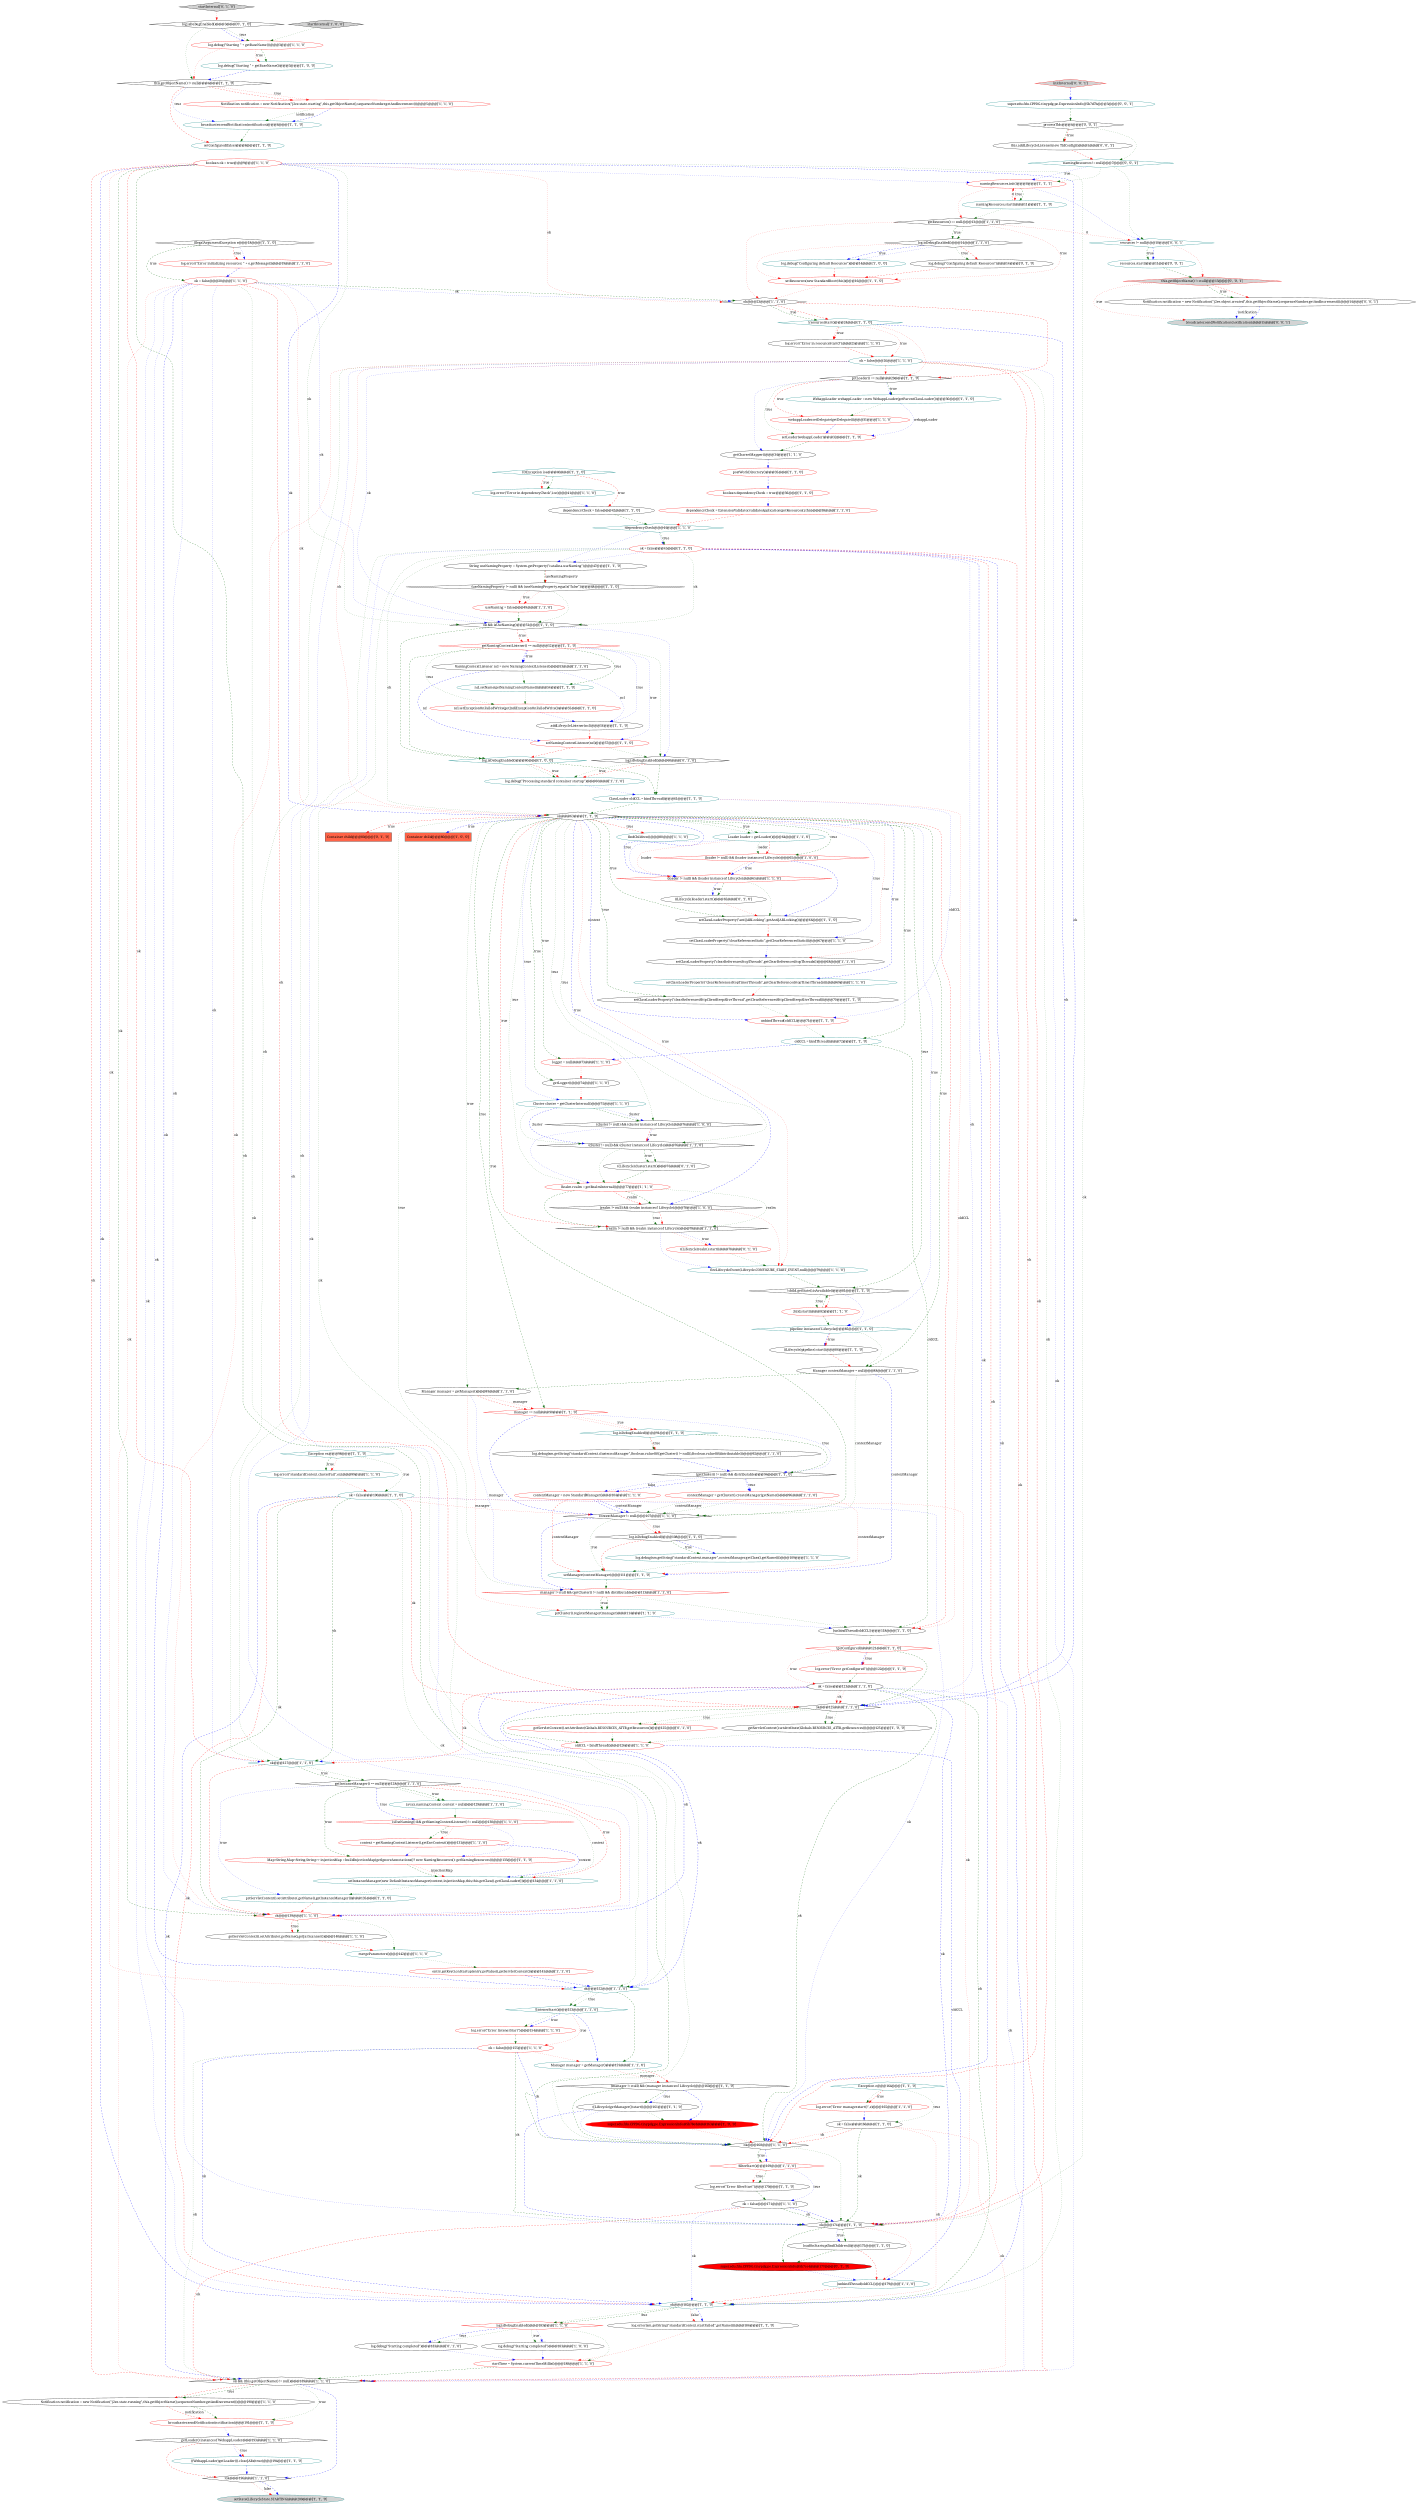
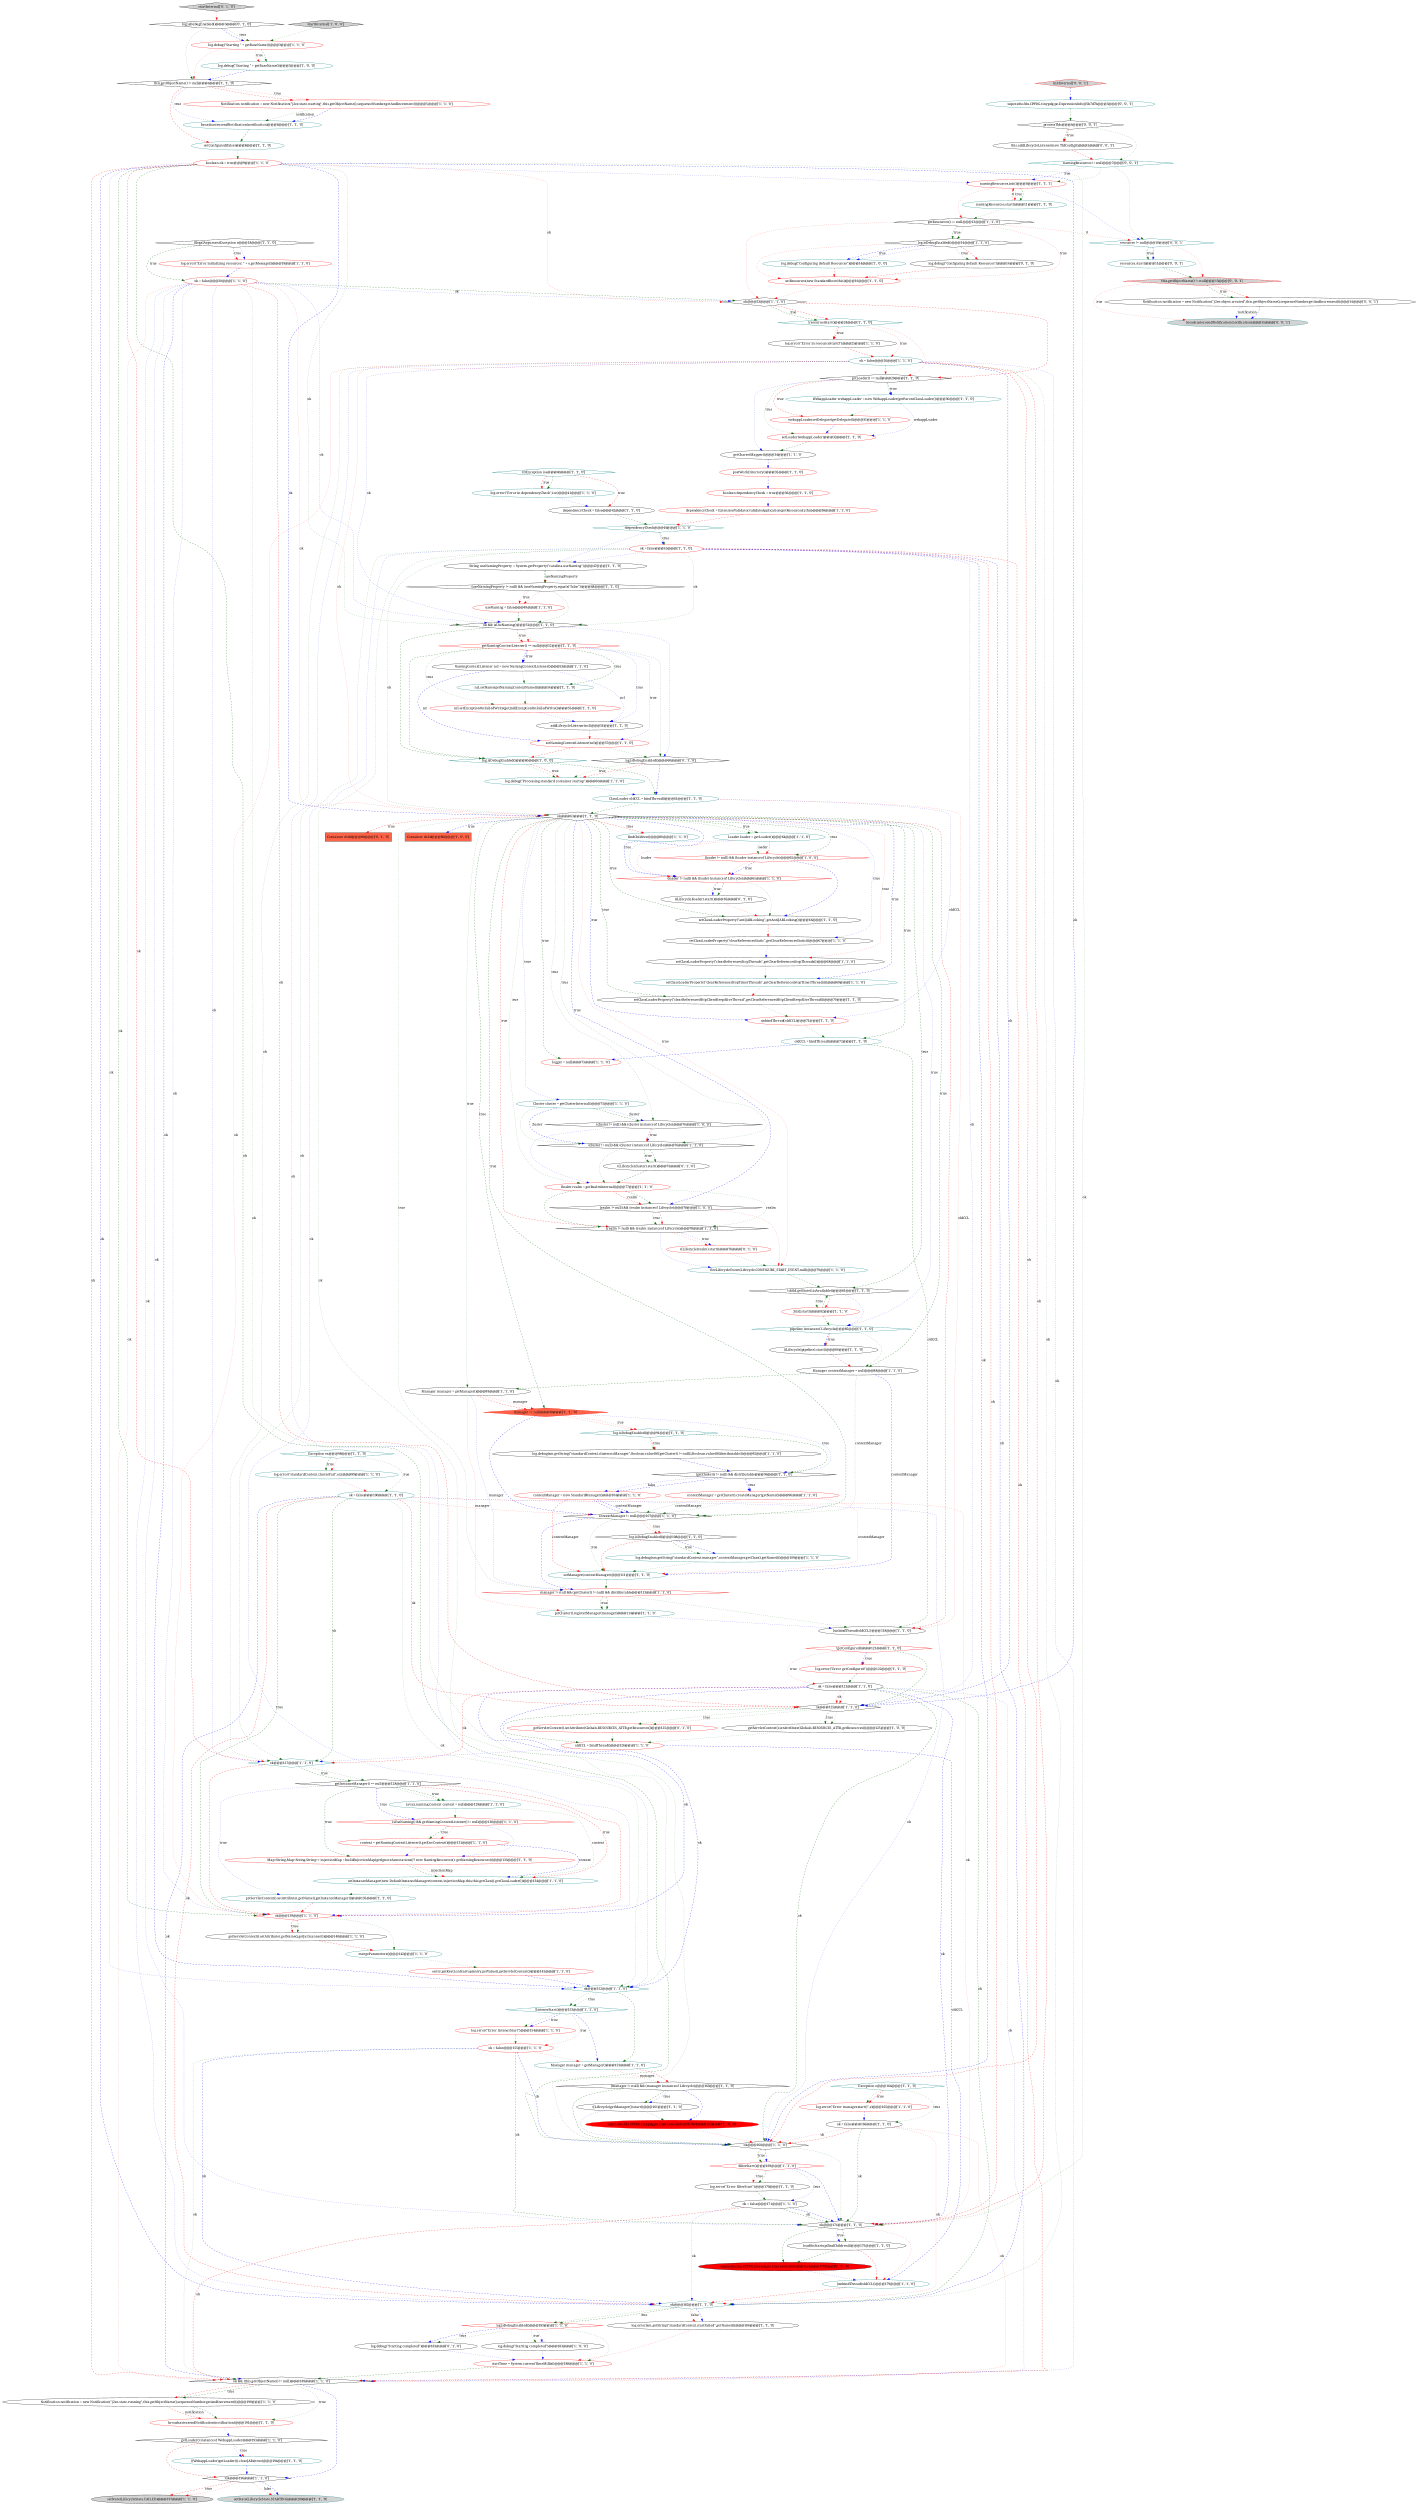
edge "setConfigured(false)@@@8@@@['1', '1', '0']" -> "boolean ok = true@@@9@@@['1', '1', '0']": added
edge "log.isDebugEnabled()@@@60@@@['0', '1', '0']" -> "ClassLoader oldCCL = bindThread()@@@61@@@['1', '1', '0']": color darkgreen -> blue
edge "ok@@@63@@@['1', '1', '0']" -> "unbindThread(oldCCL)@@@71@@@['1', '1', '0']": label "context" -> "true"
edge "!resourcesStart()@@@24@@@['1', '1', '0']" -> "ok@@@125@@@['1', '1', '0']": now "ok = false@@@26@@@['1', '1', '0']" -> "ok@@@125@@@['1', '1', '0']"
node "getLogger()@@@74@@@['1', '1', '0']": removed
edge "boolean ok = true@@@9@@@['1', '1', '0']" -> "ok@@@152@@@['1', '1', '0']": color red -> blue
node "manager == null@@@90@@@['1', '1', '0']": fillcolor white -> tomato
edge "ok = false@@@100@@@['1', '1', '0']" -> "ok@@@139@@@['1', '1', '0']": label "ok" -> "true"
edge "((Lifecycle)getManager()).start()@@@161@@@['1', '1', '0']" -> "ok@@@174@@@['1', '1', '0']": now "!filterStart()@@@169@@@['1', '1', '0']" -> "ok@@@174@@@['1', '1', '0']"
node "setState(LifecycleState.FAILED)@@@197@@@['1', '1', '0']": added
